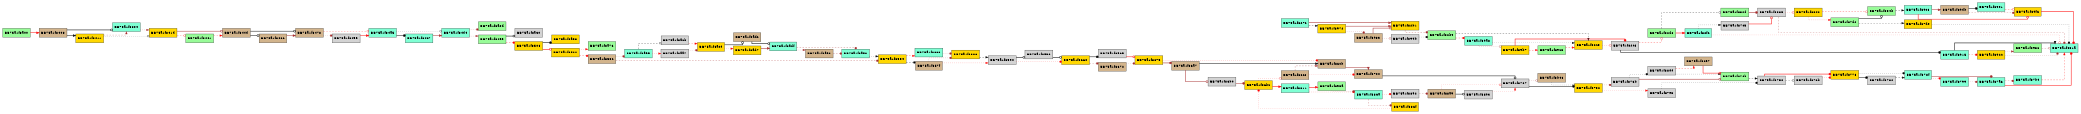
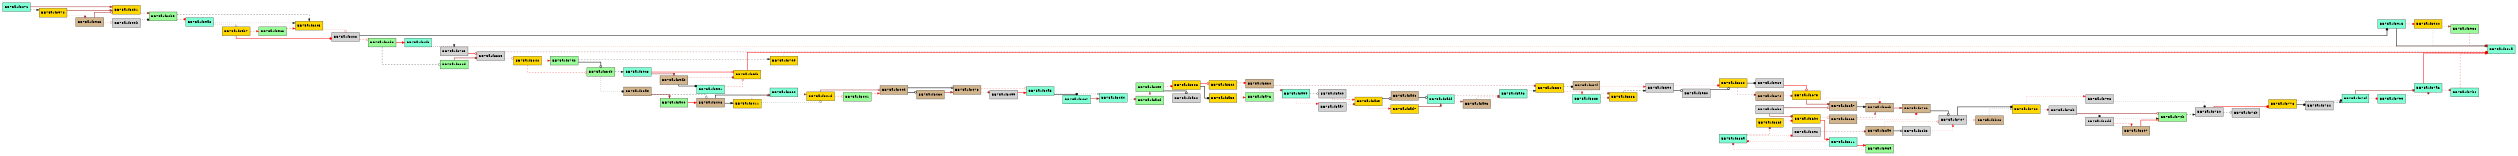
edge "BB75a1f86a7" -> "BB75a1f86b0": reversed
node "BB75a1f83ae": added
